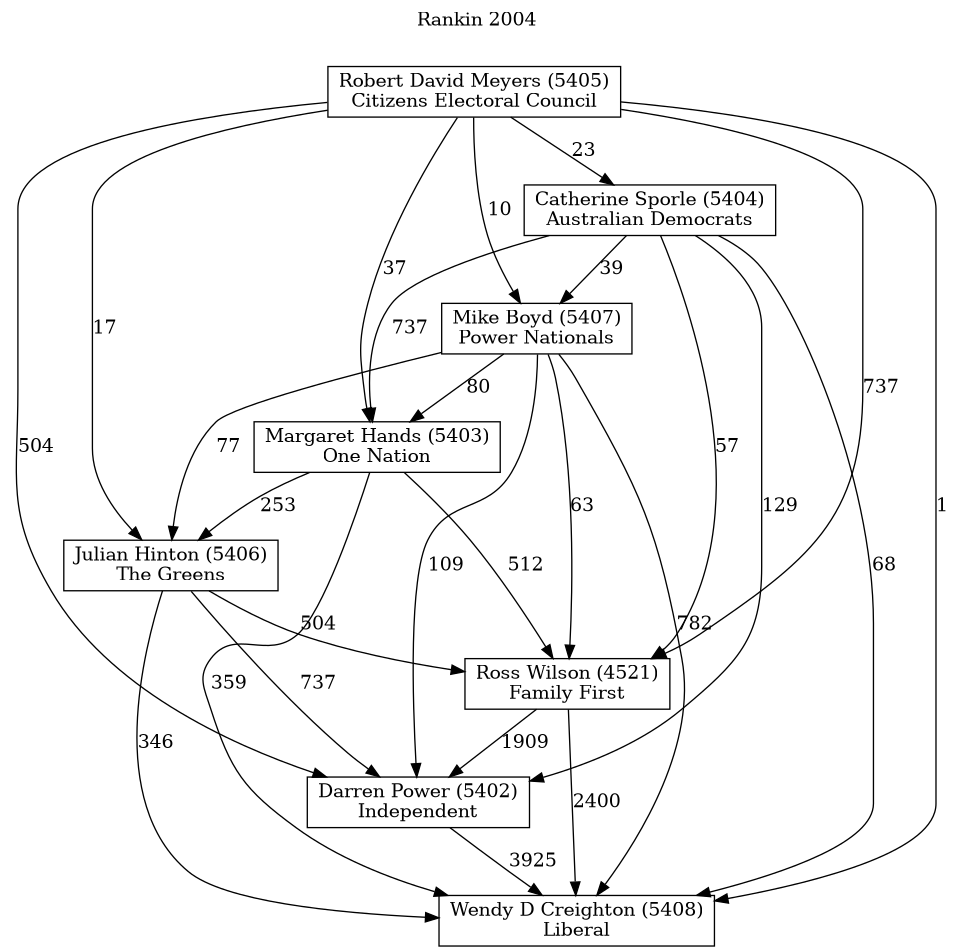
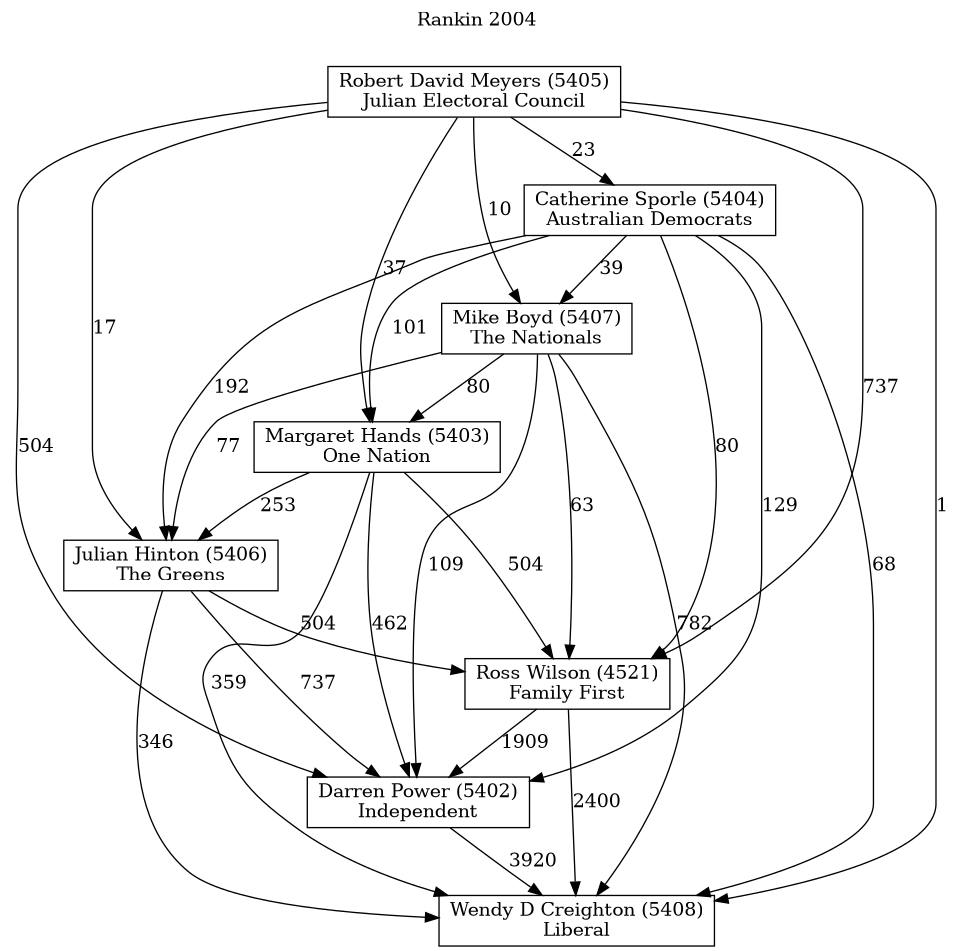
node "Robert David Meyers (5405) Citizens Electoral Council": label "Robert David Meyers (5405) Citizens Electoral Council" -> "Robert David Meyers (5405) Julian Electoral Council"
edge "Catherine Sporle (5404) Australian Democrats" -> "Julian Hinton (5406) The Greens": added, label "192"
edge "Catherine Sporle (5404) Australian Democrats" -> "Margaret Hands (5403) One Nation": label "737" -> "101"
node "Mike Boyd (5407) Power Nationals": label "Mike Boyd (5407) Power Nationals" -> "Mike Boyd (5407) The Nationals"
edge "Catherine Sporle (5404) Australian Democrats" -> "Ross Wilson (4521) Family First": label "57" -> "80"
edge "Margaret Hands (5403) One Nation" -> "Ross Wilson (4521) Family First": label "512" -> "504"
edge "Margaret Hands (5403) One Nation" -> "Darren Power (5402) Independent": added, label "462"
edge "Darren Power (5402) Independent" -> "Wendy D Creighton (5408) Liberal": label "3925" -> "3920"
